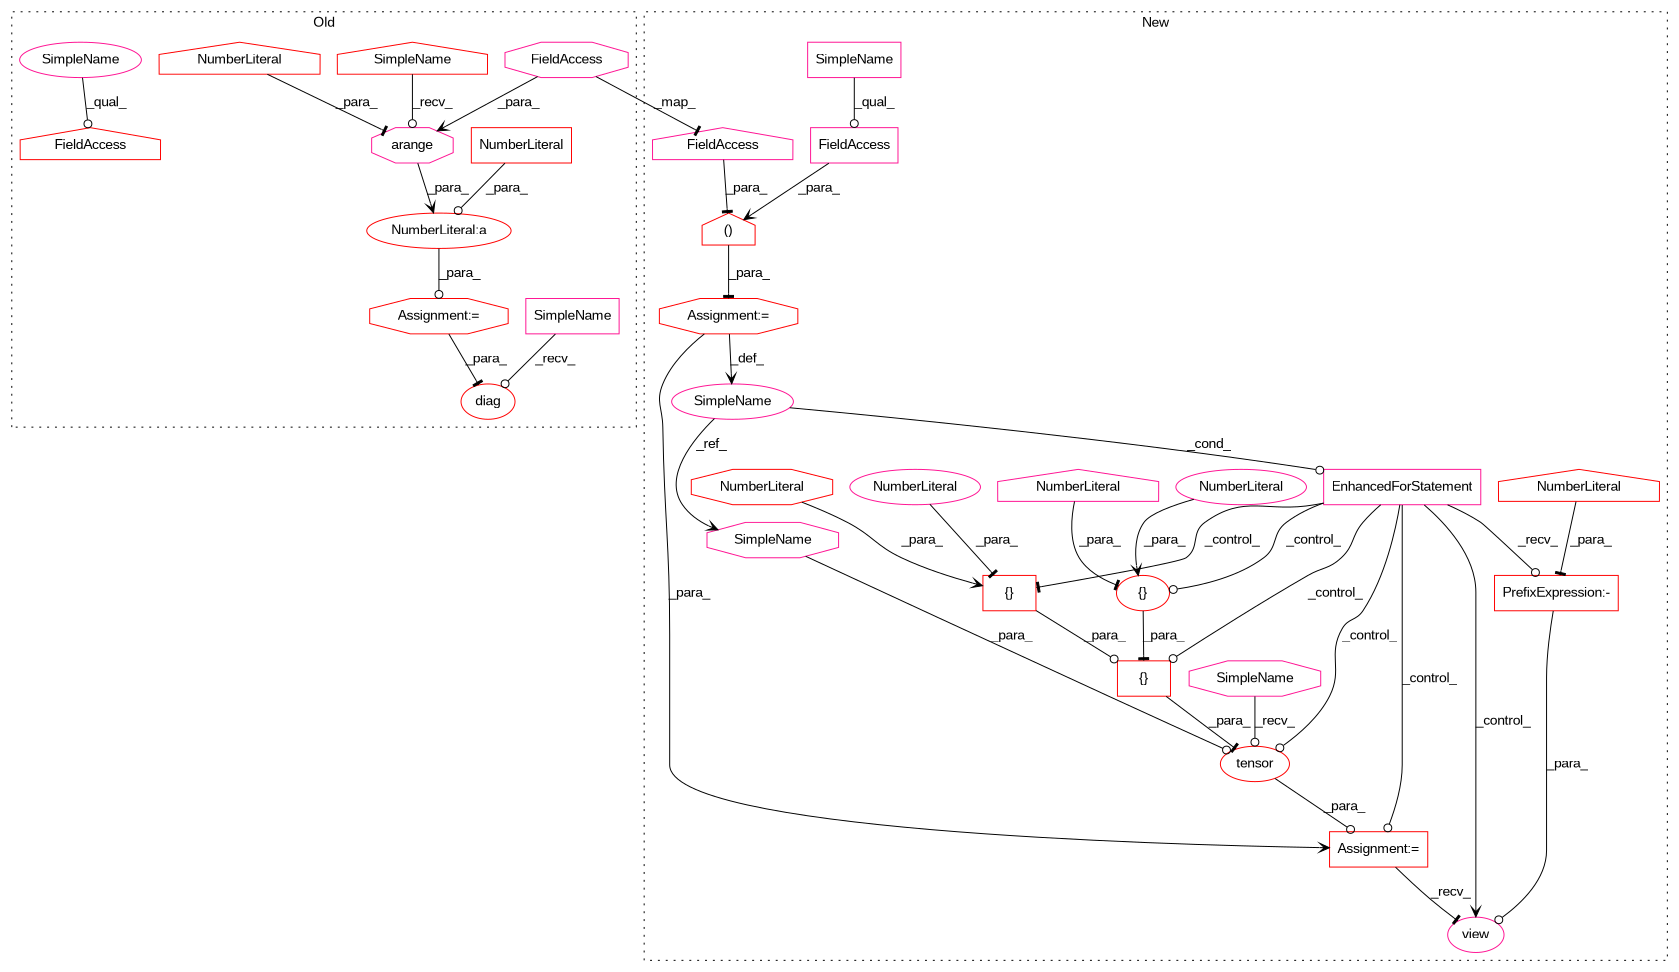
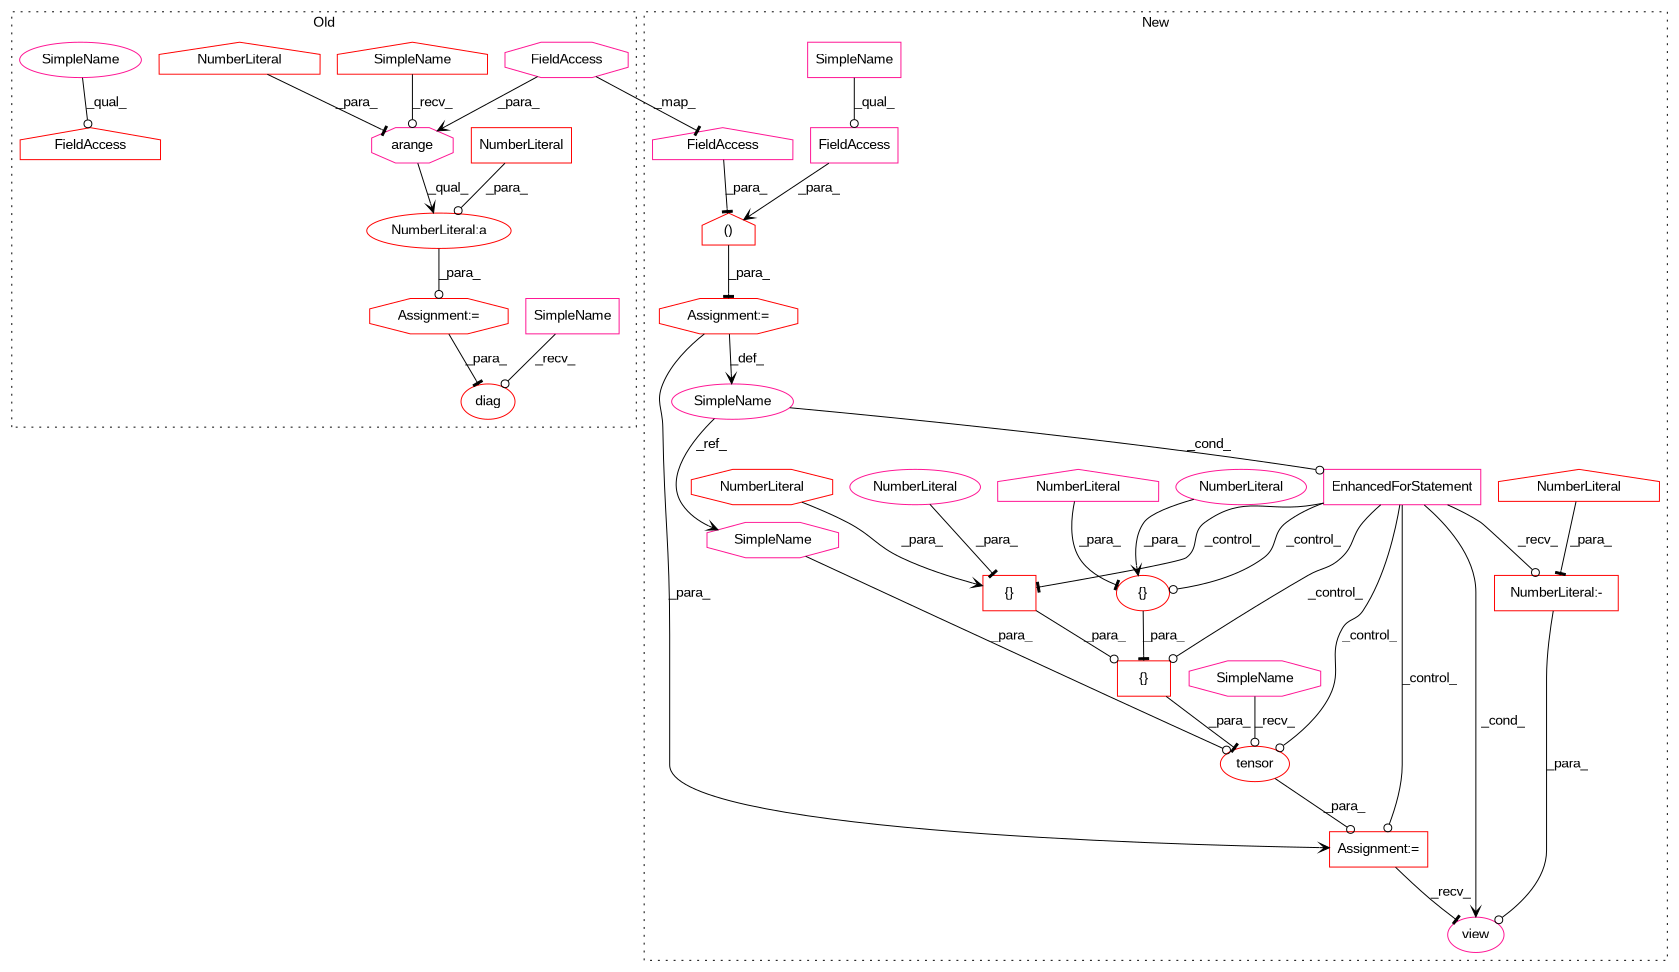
edge "arange" -> "NumberLiteral:a": label "_para_" -> "_qual_"
node "PrefixExpression:-": label "PrefixExpression:-" -> "NumberLiteral:-"
edge "EnhancedForStatement" -> "view": label "_control_" -> "_cond_"
